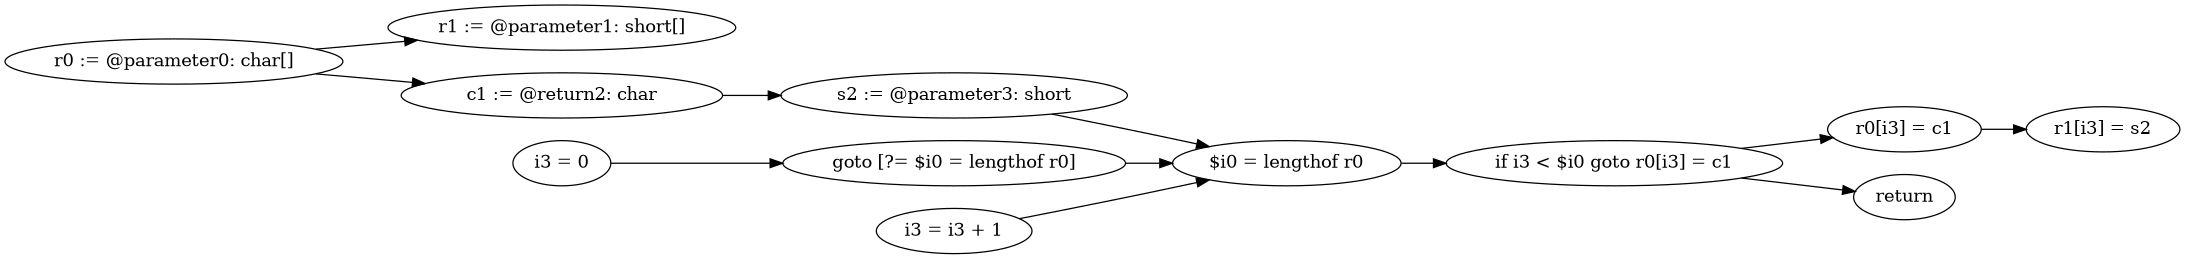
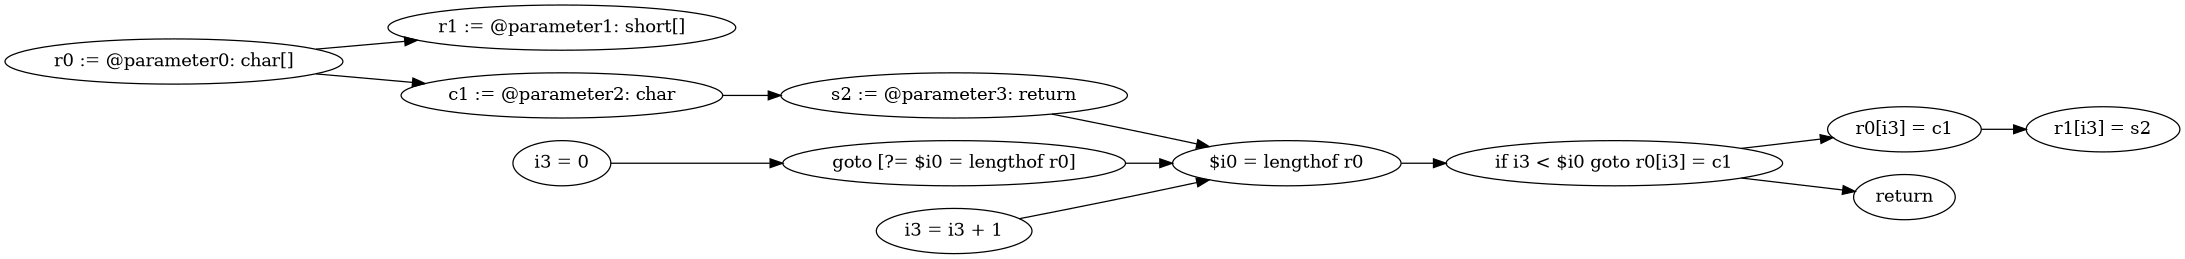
node "c1 := @return2: char": label "c1 := @return2: char" -> "c1 := @parameter2: char"
node "s2 := @parameter3: short": label "s2 := @parameter3: short" -> "s2 := @parameter3: return"
